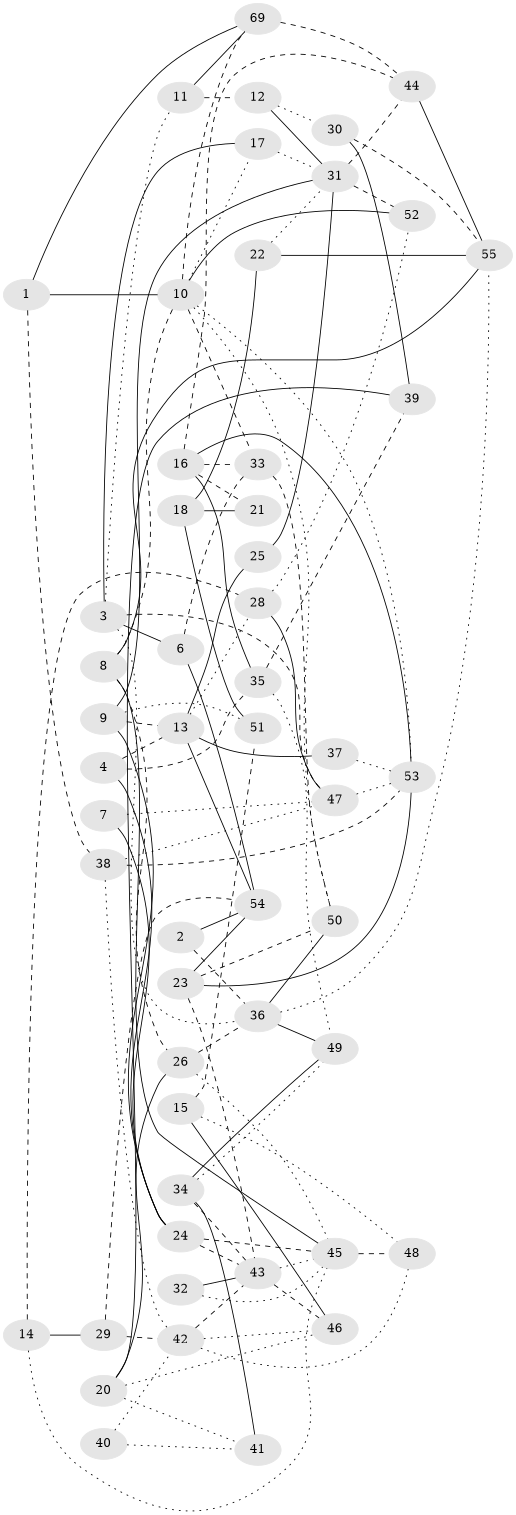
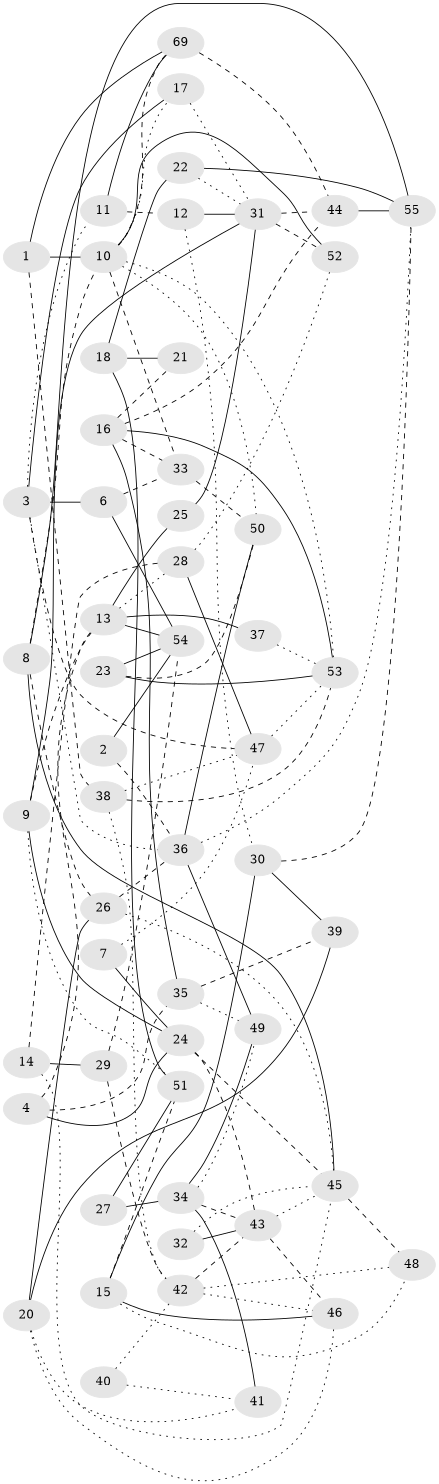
edge "30" -- "15": added
edge "23" -- "43": removed
node "27": added
